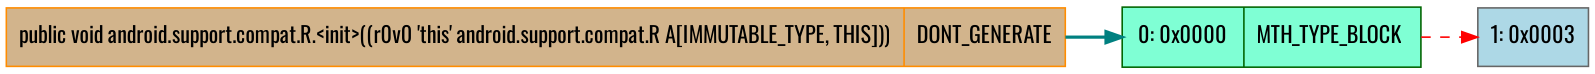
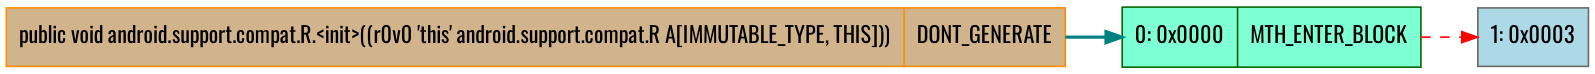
node "0: 0x0000": text "MTH_TYPE_BLOCK" -> "MTH_ENTER_BLOCK"
